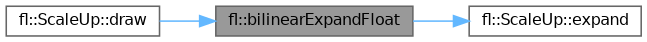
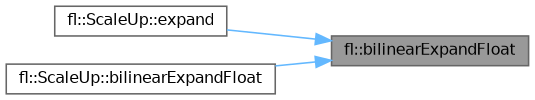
node "fl::ScaleUp::draw": label "fl::ScaleUp::draw" -> "fl::ScaleUp::bilinearExpandFloat"
edge "fl::bilinearExpandFloat" -> "fl::ScaleUp::expand": reversed
